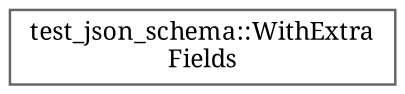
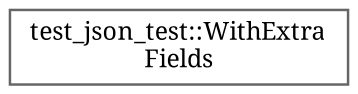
node "test_json_schema::WithExtra Fields": label "test_json_schema::WithExtra Fields" -> "test_json_test::WithExtra Fields"
